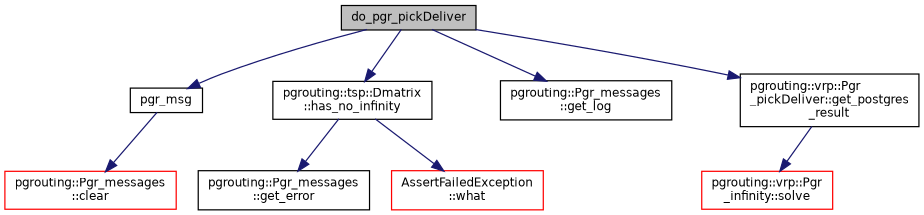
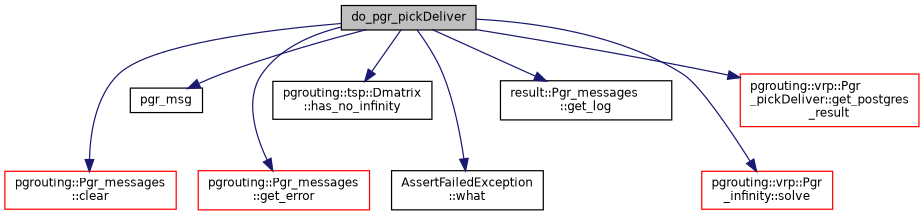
node "pgrouting::Pgr_messages ::get_log": label "pgrouting::Pgr_messages ::get_log" -> "result::Pgr_messages ::get_log"
node "pgrouting::vrp::Pgr _pickDeliver::get_postgres _result": color black -> red
edge "pgr_msg" -> "pgrouting::Pgr_messages ::clear": now "do_pgr_pickDeliver" -> "pgrouting::Pgr_messages ::clear"
edge "pgrouting::tsp::Dmatrix ::has_no_infinity" -> "pgrouting::Pgr_messages ::get_error": now "do_pgr_pickDeliver" -> "pgrouting::Pgr_messages ::get_error"
edge "pgrouting::tsp::Dmatrix ::has_no_infinity" -> "AssertFailedException ::what": now "do_pgr_pickDeliver" -> "AssertFailedException ::what"
edge "pgrouting::vrp::Pgr _pickDeliver::get_postgres _result" -> "pgrouting::vrp::Pgr _infinity::solve": now "do_pgr_pickDeliver" -> "pgrouting::vrp::Pgr _infinity::solve"
node "pgrouting::Pgr_messages ::get_error": color black -> red
node "AssertFailedException ::what": color red -> black
